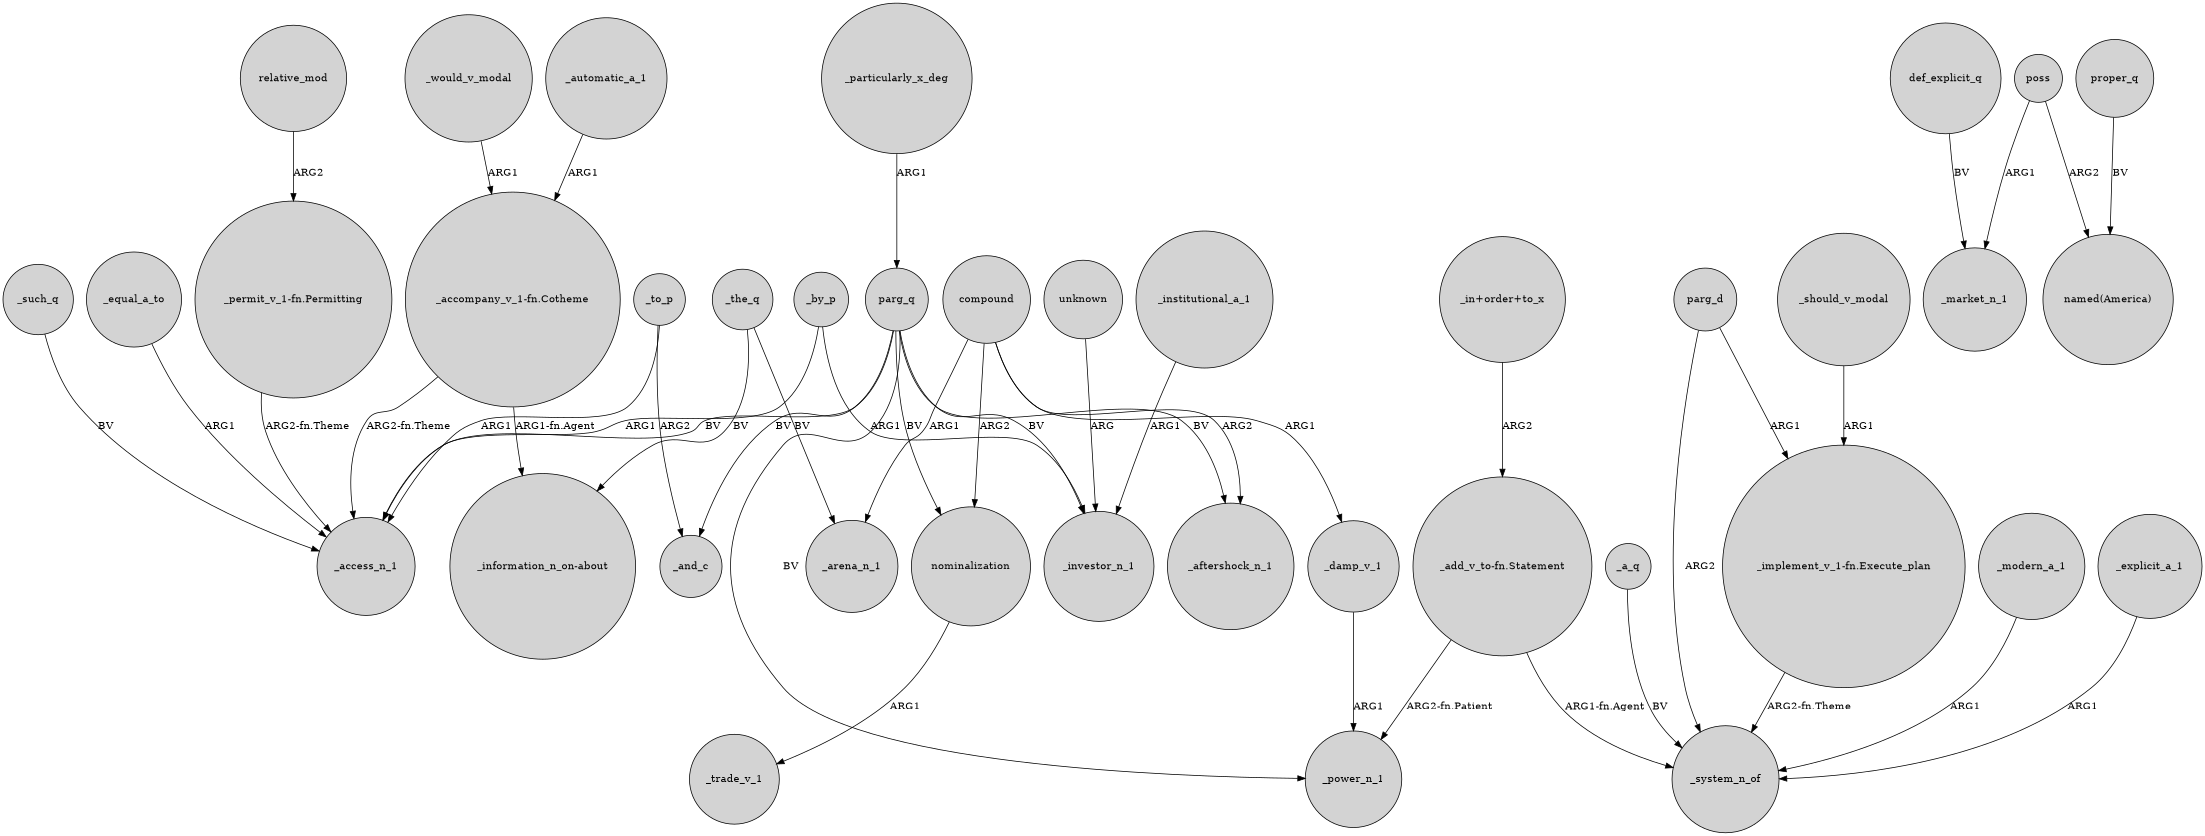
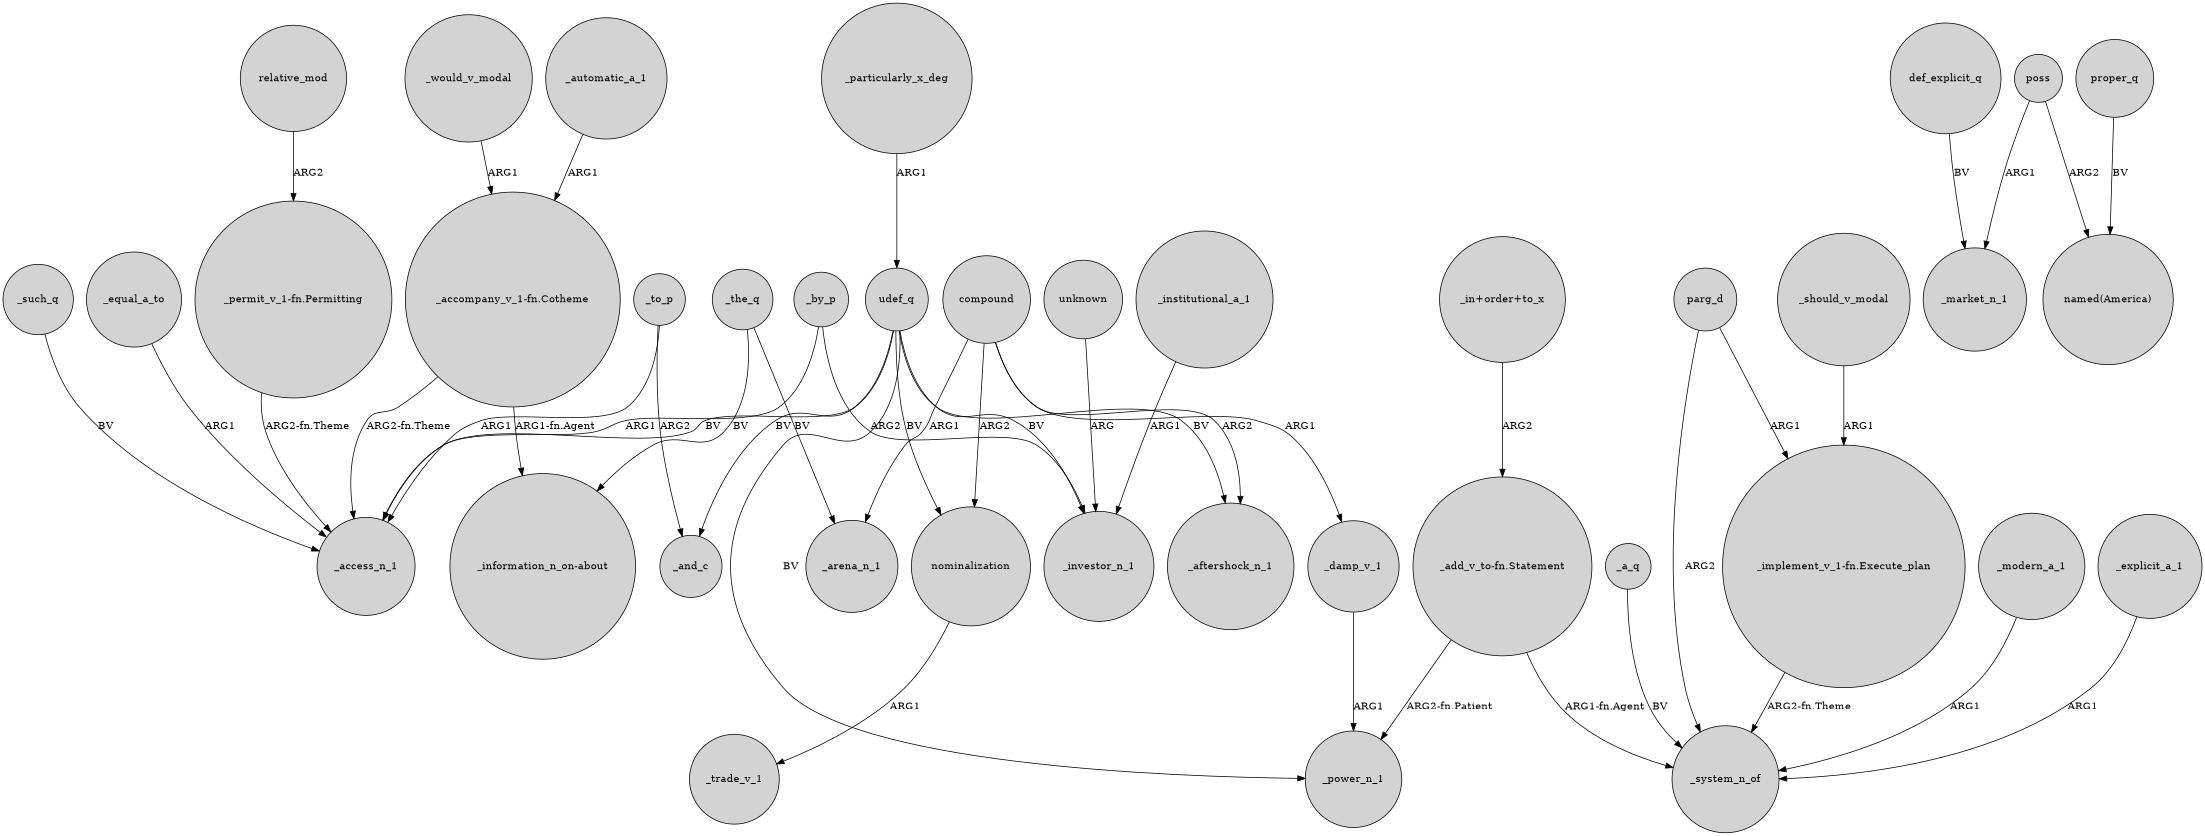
node "parg_q": label "parg_q" -> "udef_q"
edge "_by_p" -> "_investor_n_1": label "ARG1" -> "ARG2"
